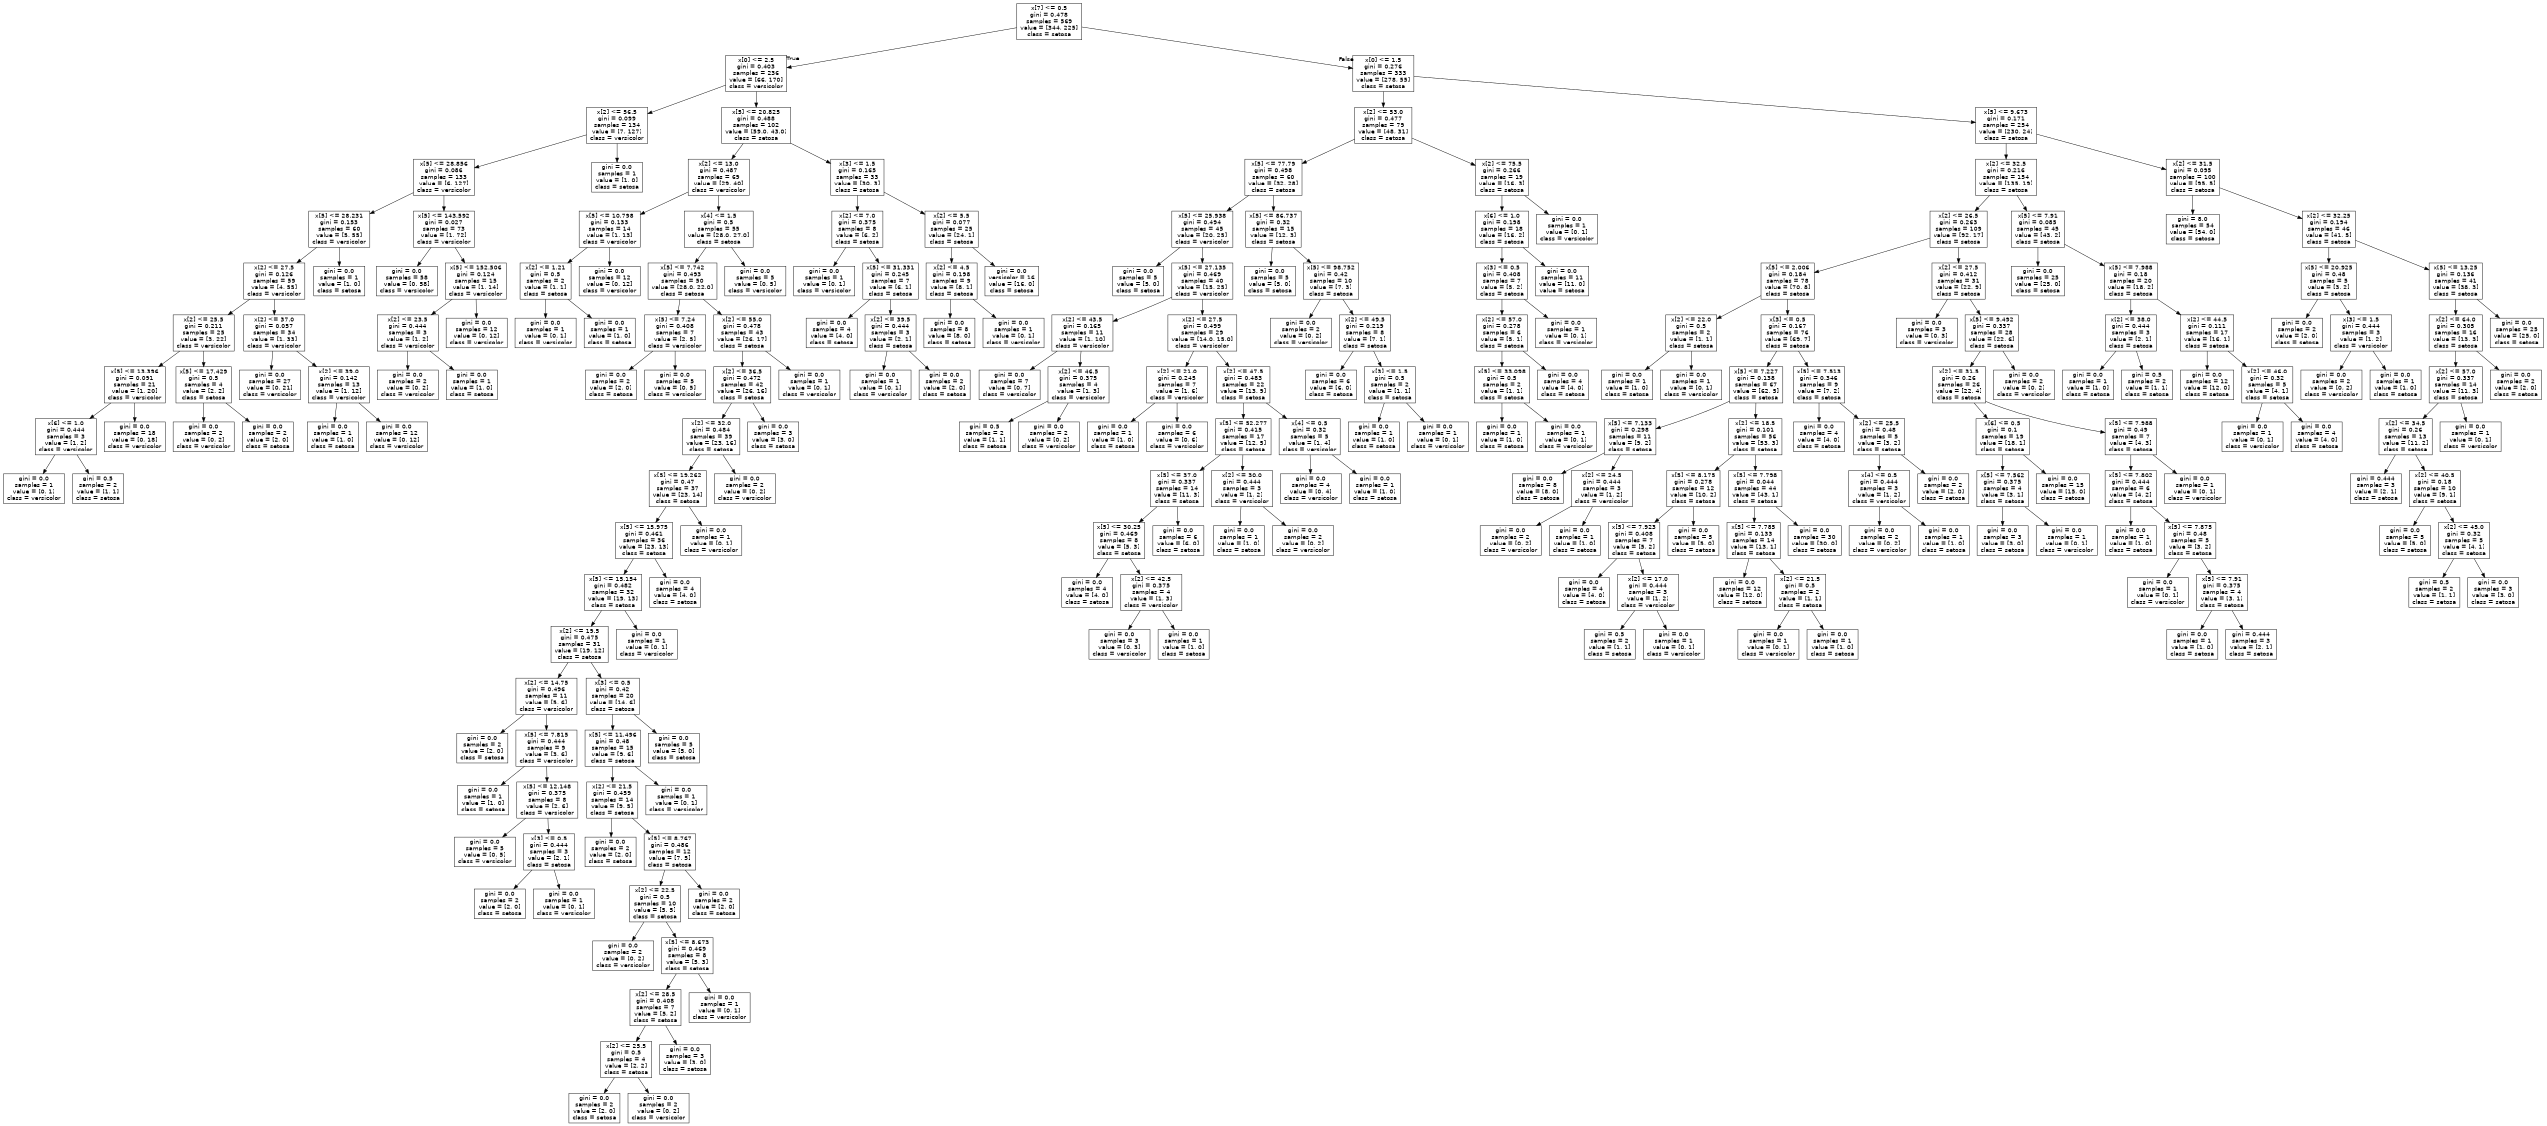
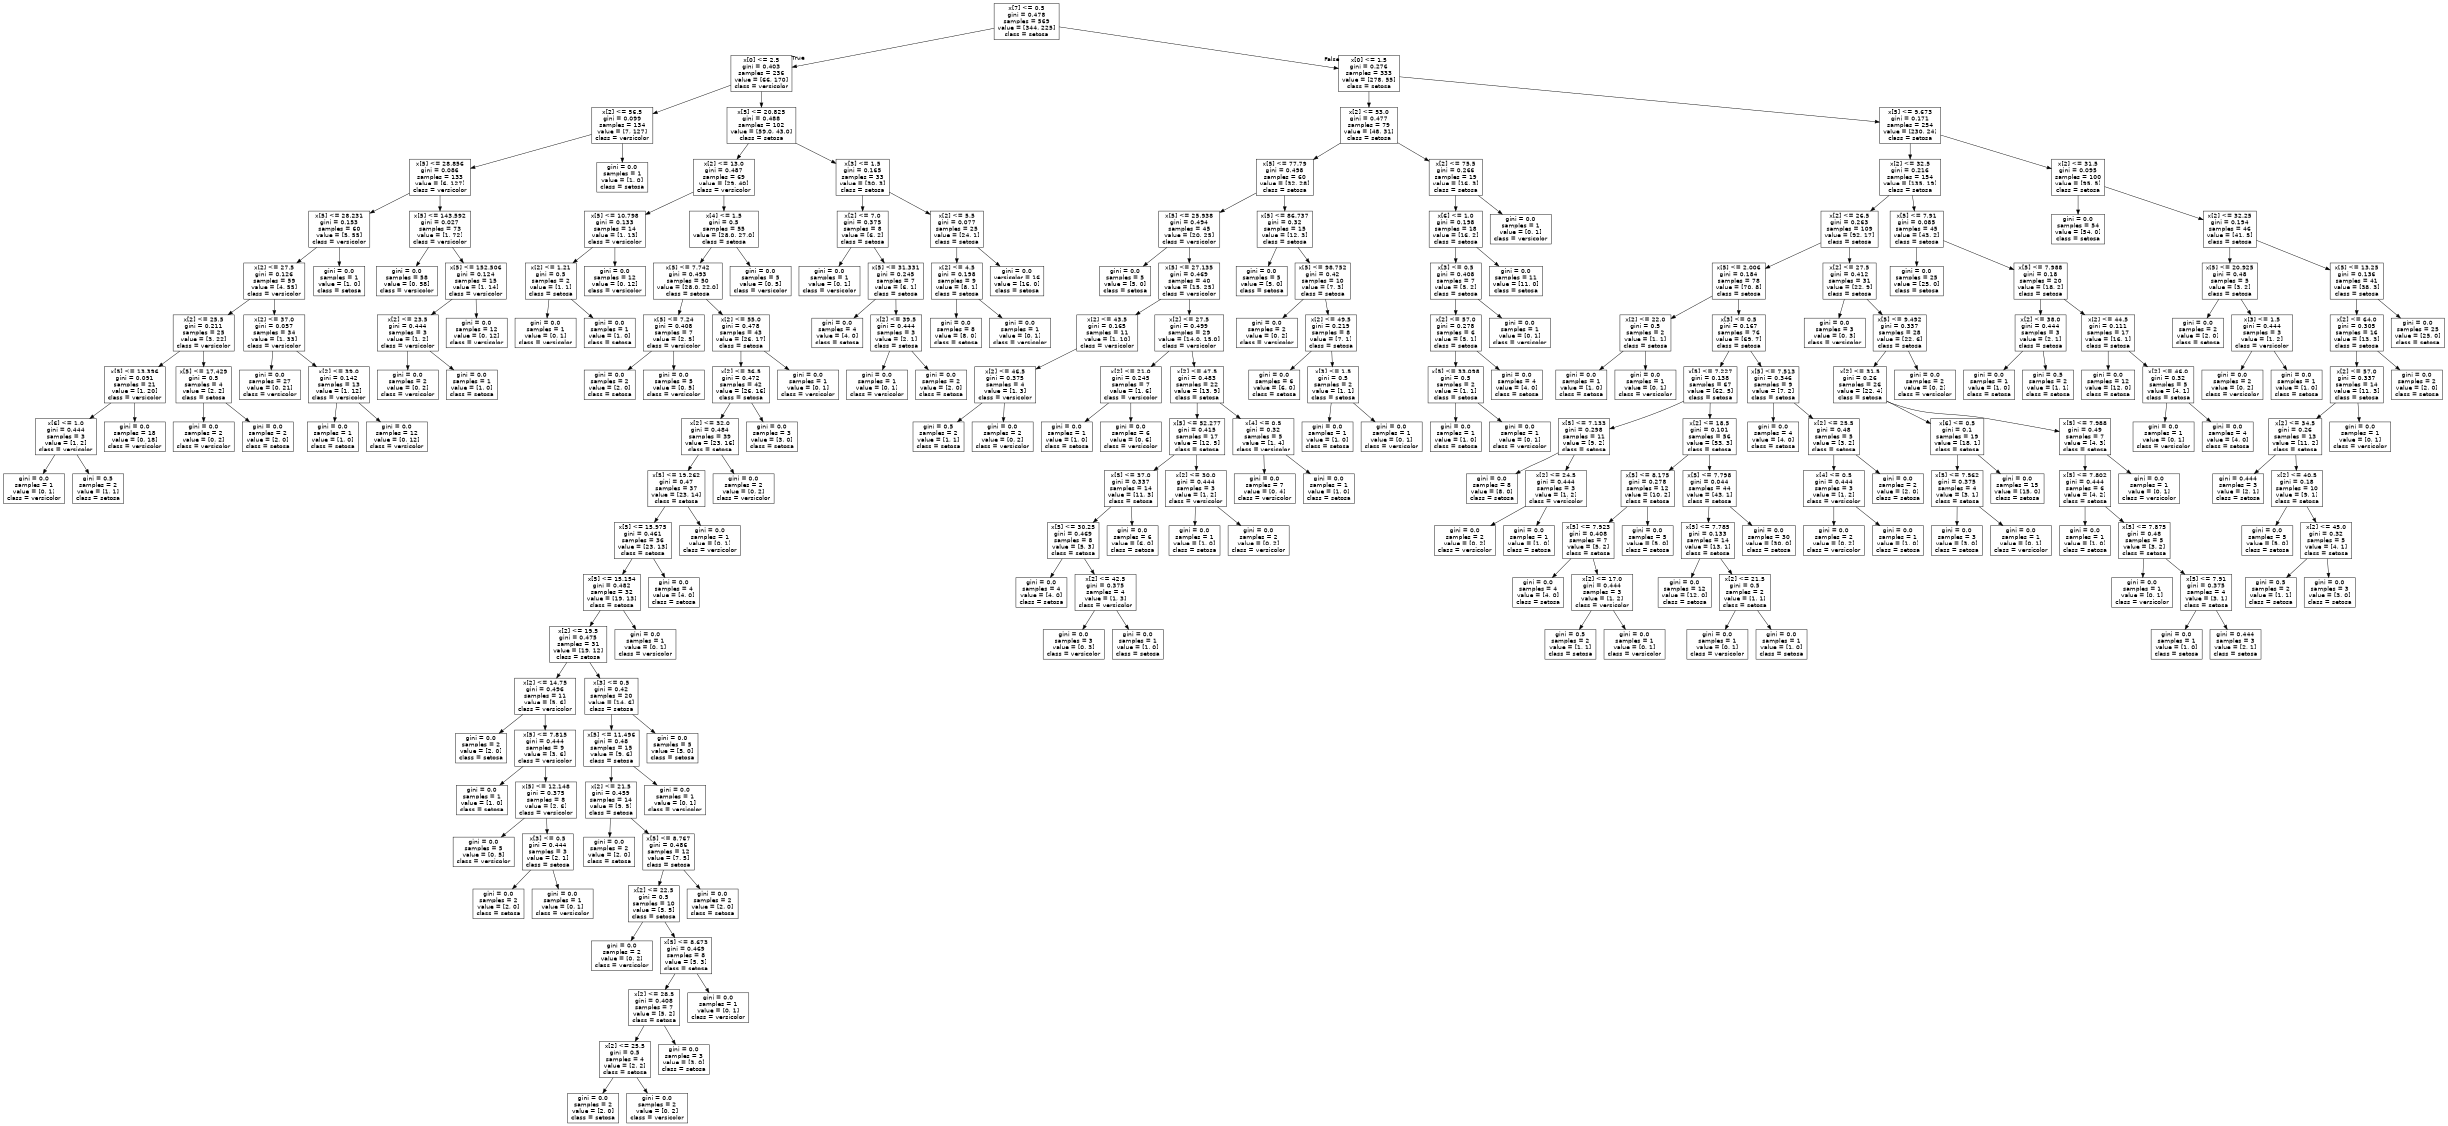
node "gini = 8.0 samples = 54 value = [54, 0] class = setosa": label "gini = 8.0 samples = 54 value = [54, 0] class = setosa" -> "gini = 0.0 samples = 54 value = [54, 0] class = setosa"
node "gini = 0.0 samples = 11 value = [11, 0] value = setosa": label "gini = 0.0 samples = 11 value = [11, 0] value = setosa" -> "gini = 0.0 samples = 11 value = [11, 0] class = setosa"
node "gini = 0.0 samples = 7 value = [0, 7] class = versicolor": removed
node "gini = 0.0 samples = 4 value = [0, 4] class = versicolor": label "gini = 0.0 samples = 4 value = [0, 4] class = versicolor" -> "gini = 0.0 samples = 7 value = [0, 4] class = versicolor"
